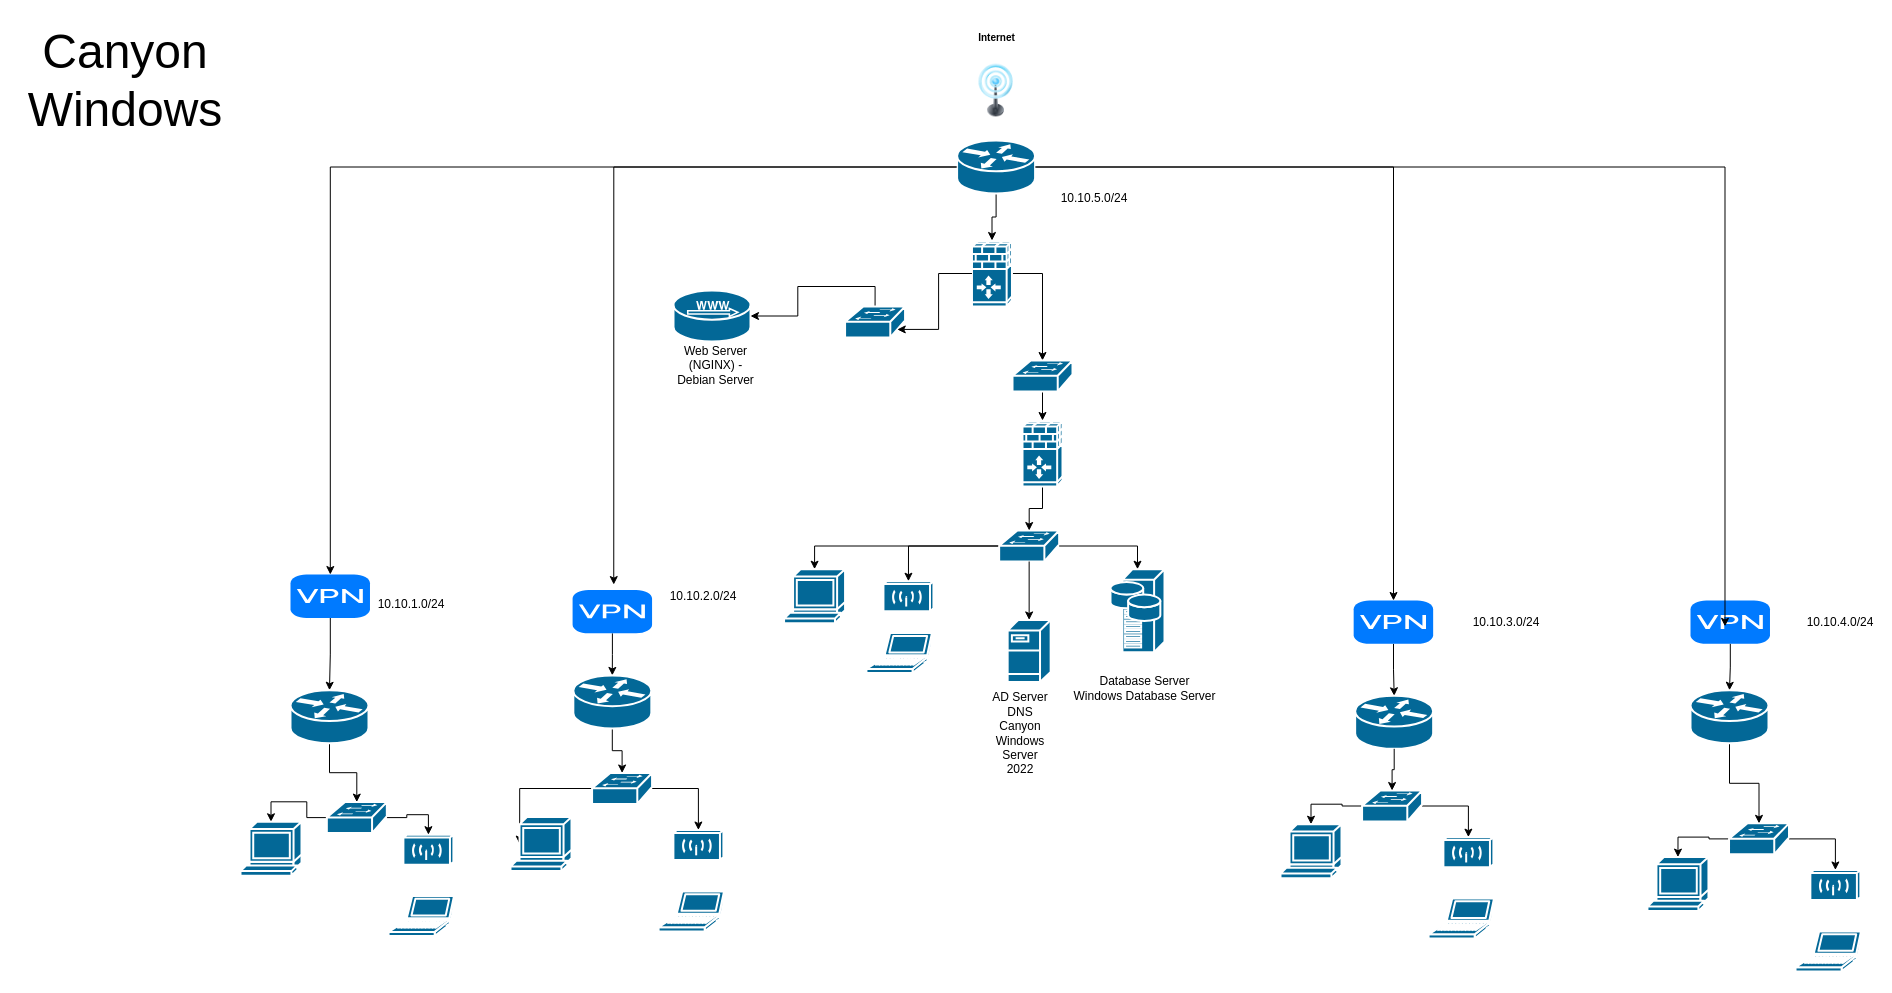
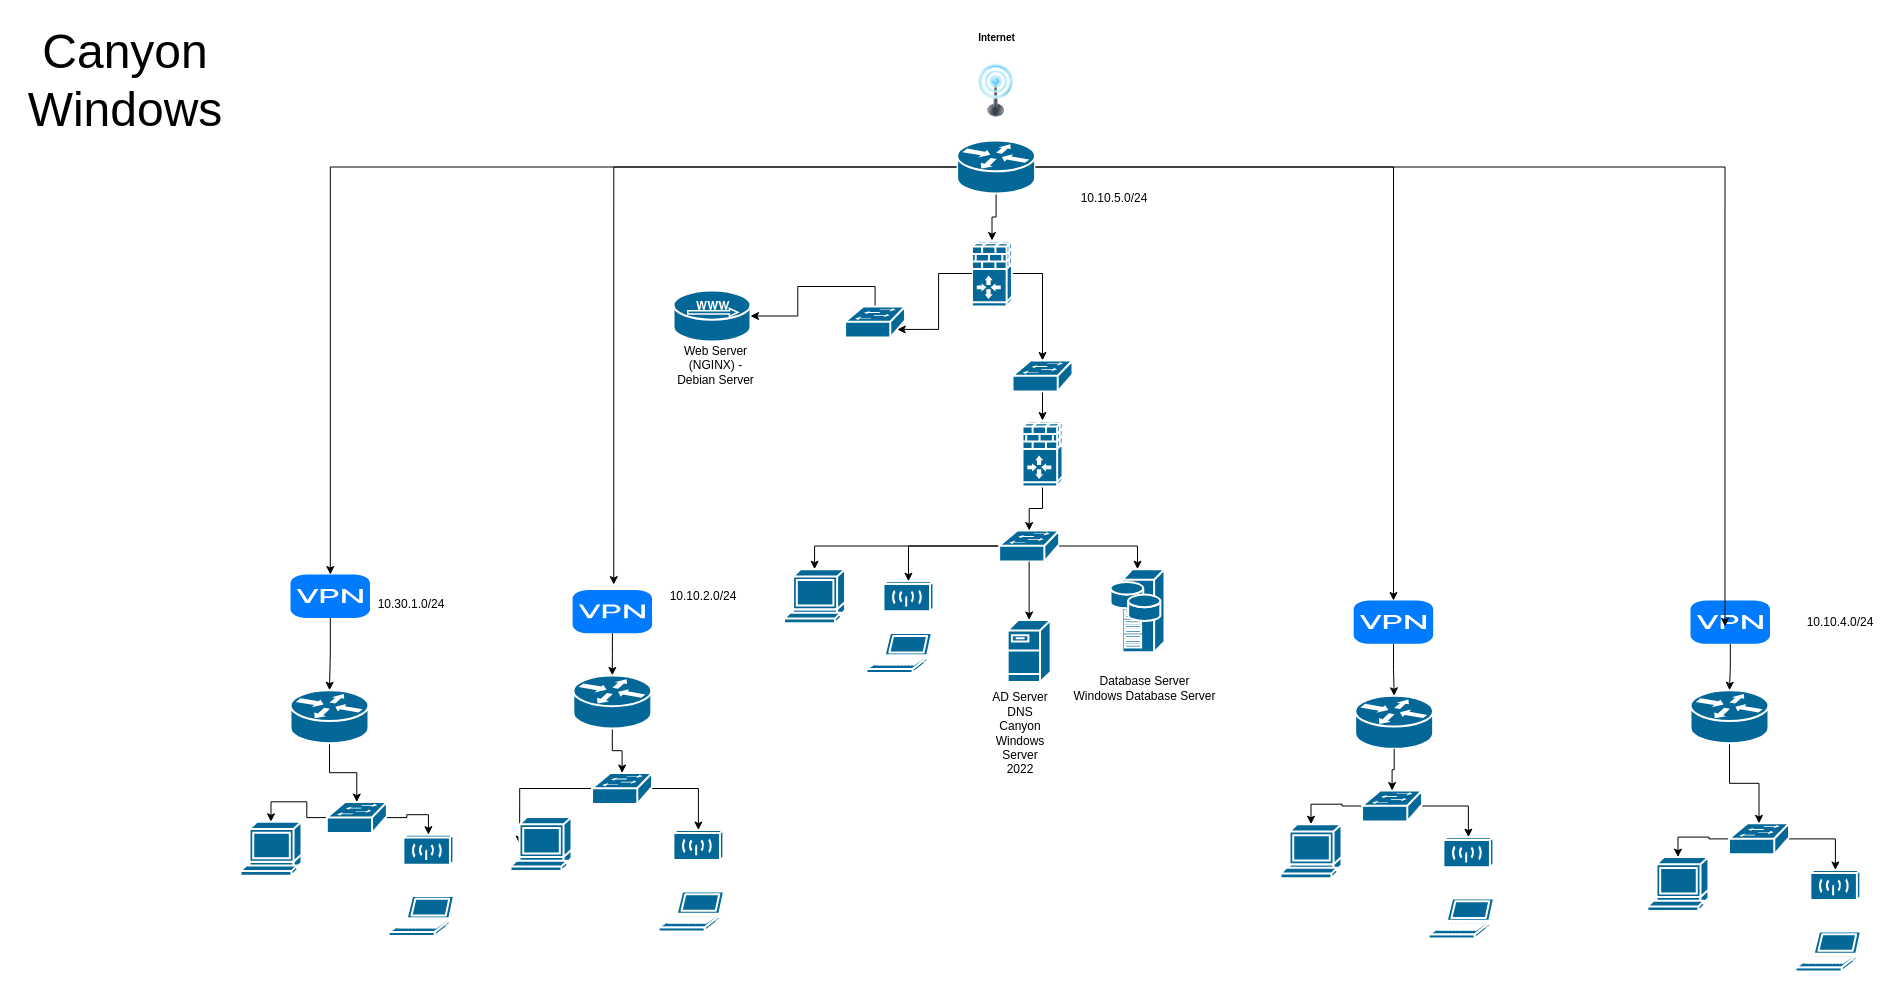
node "10.10.5.0/24": moved (1095, 199) -> (1115, 199)
node "10.10.1.0/24": label "10.10.1.0/24" -> "10.30.1.0/24"
node "10.10.3.0/24": removed
